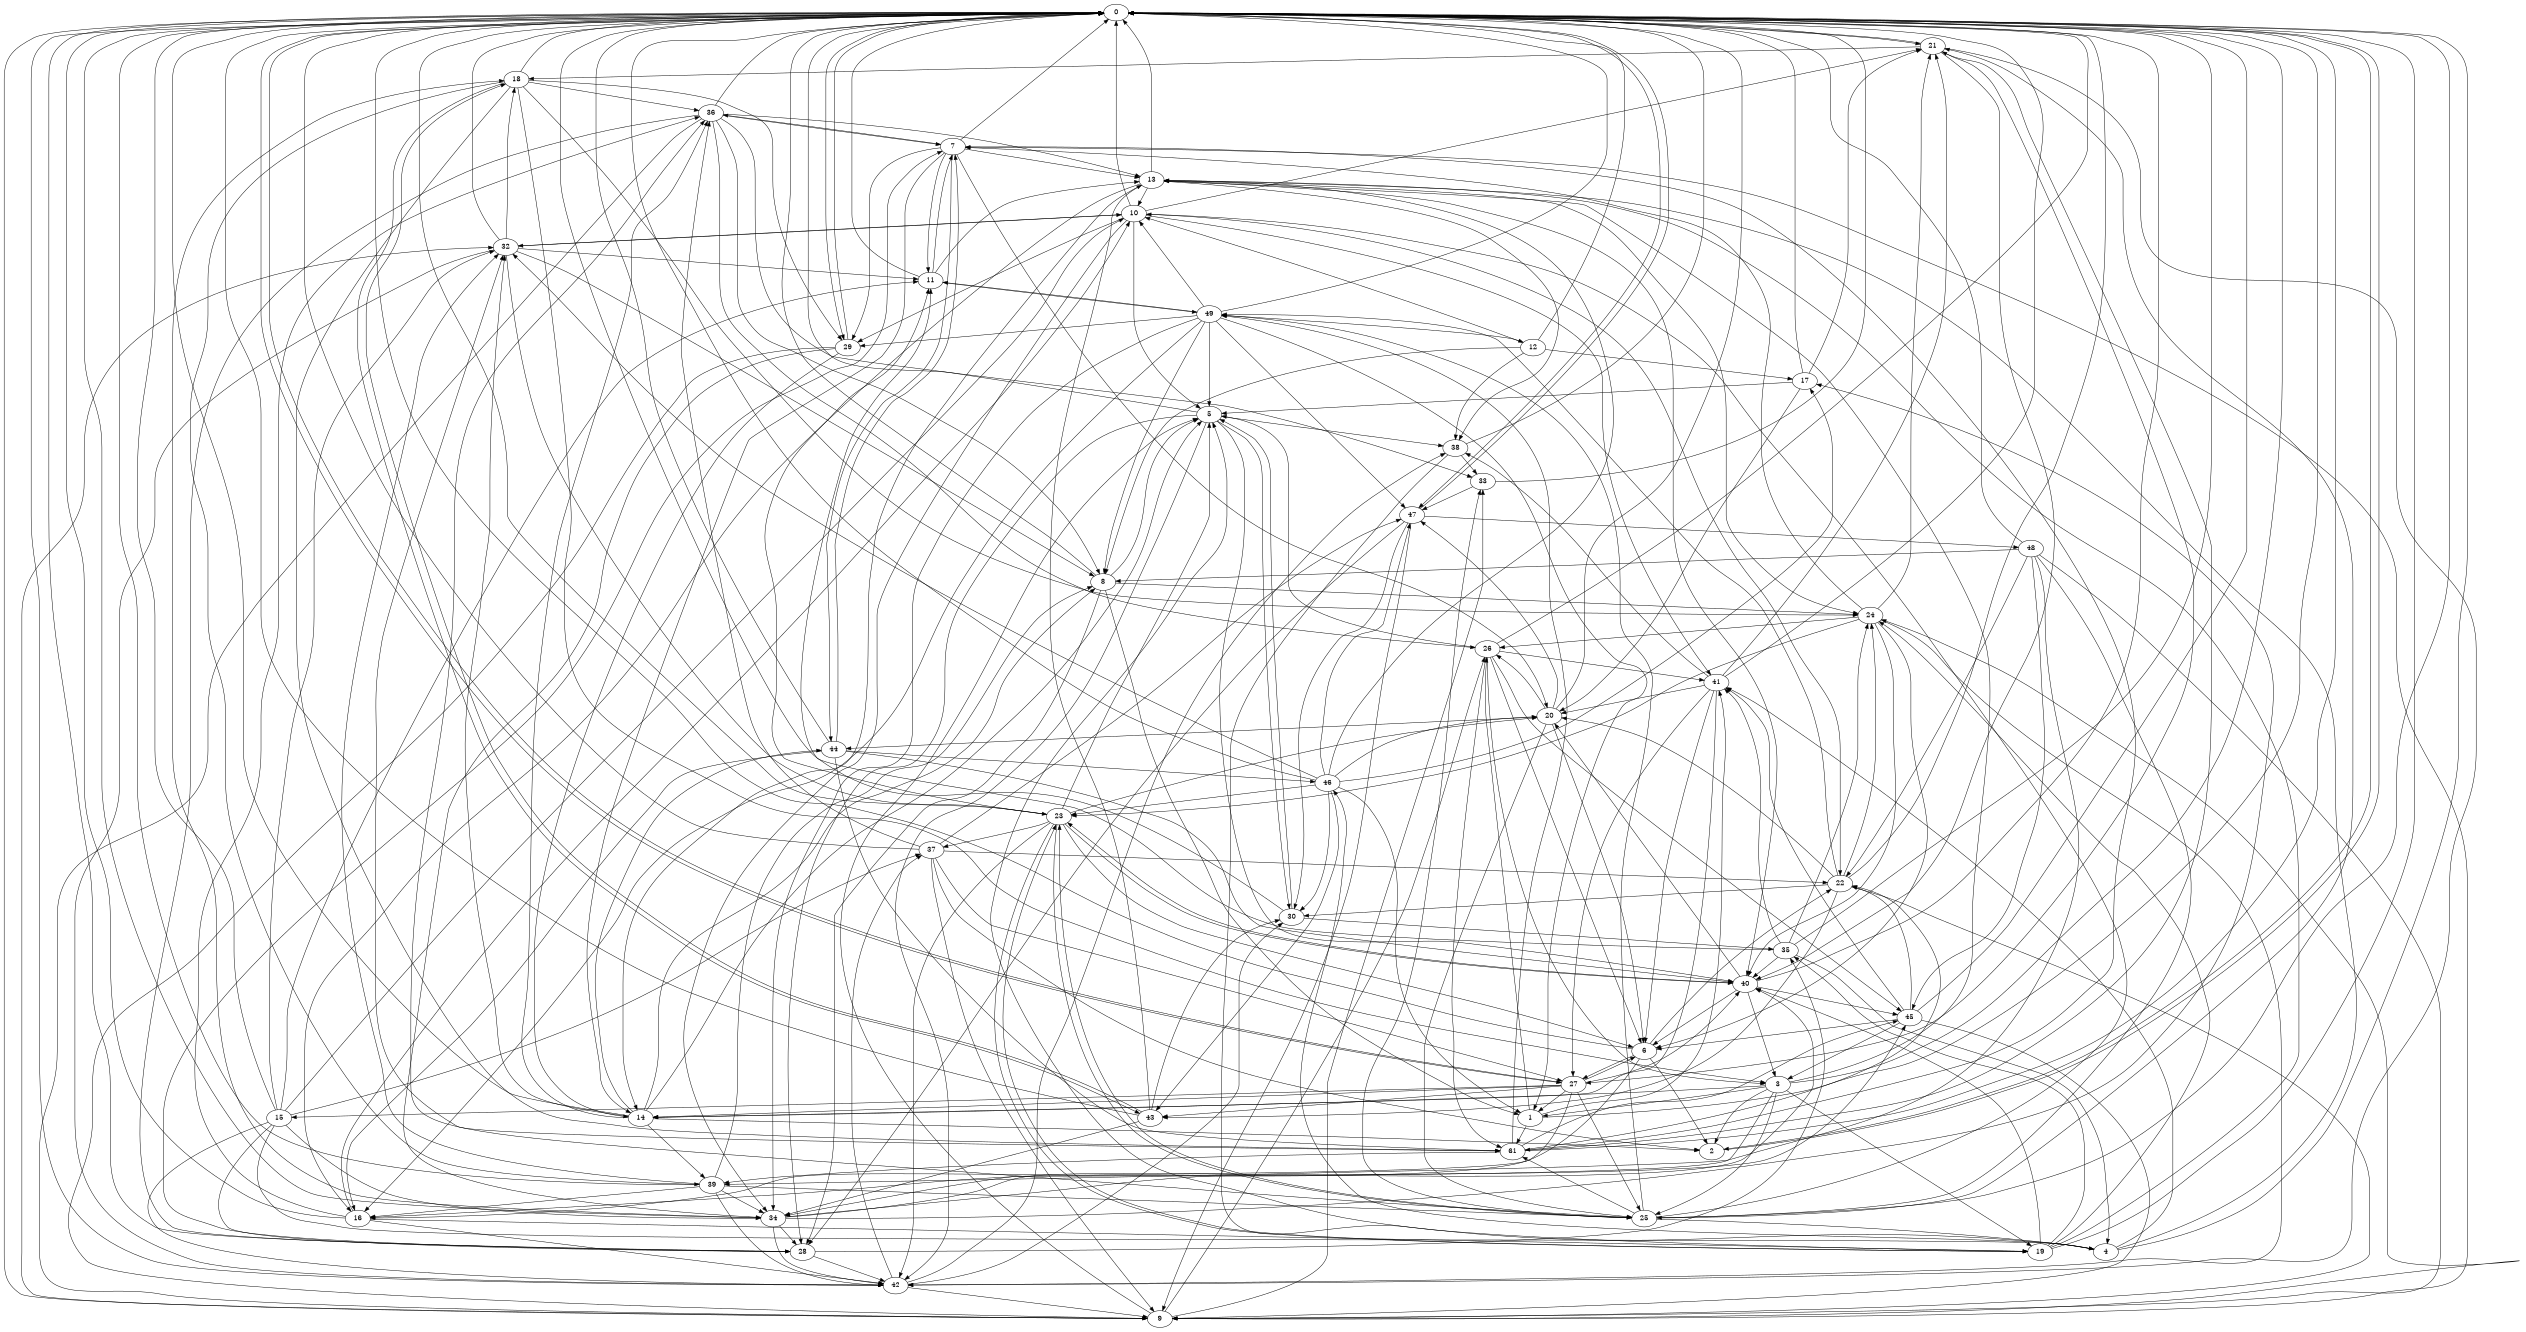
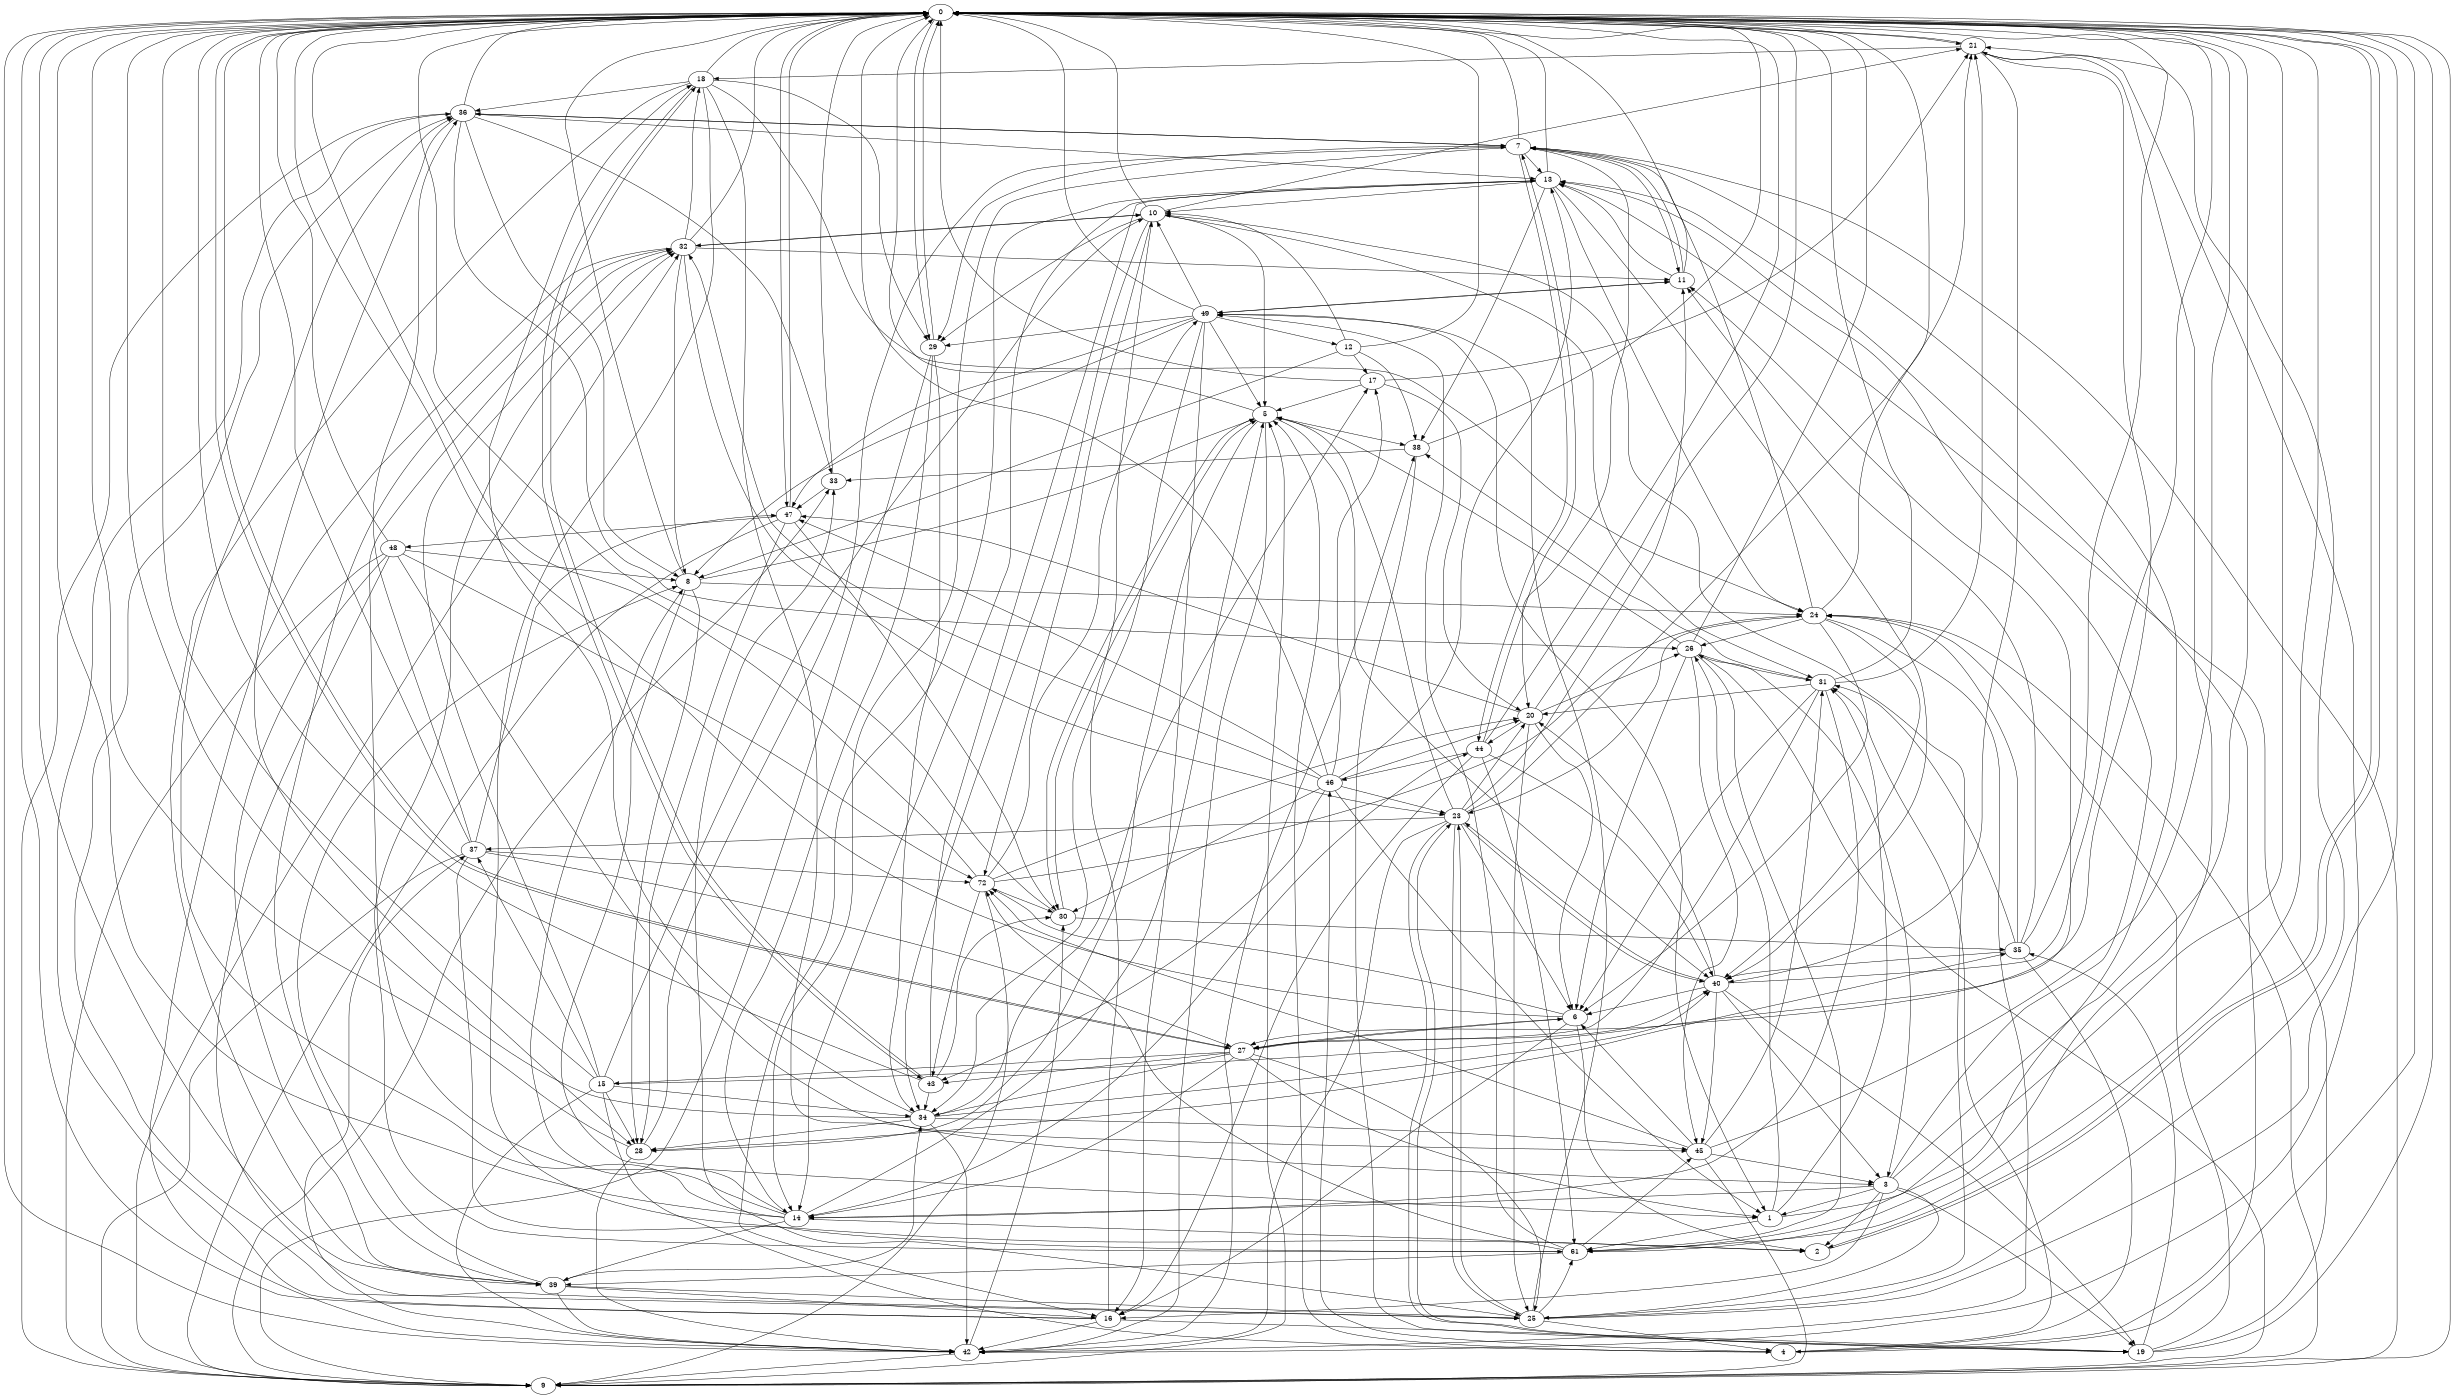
node "41": label "41" -> "31"
node "22": label "22" -> "72"
edge "19" -> "40": reversed
